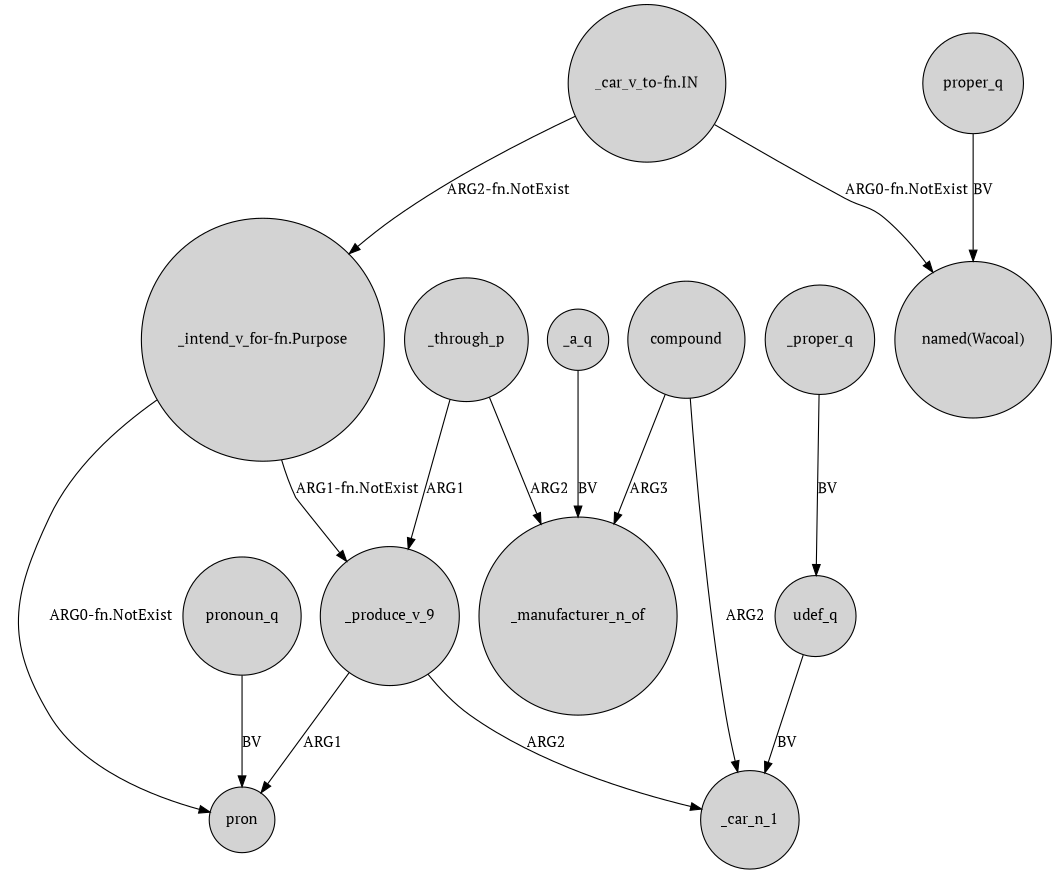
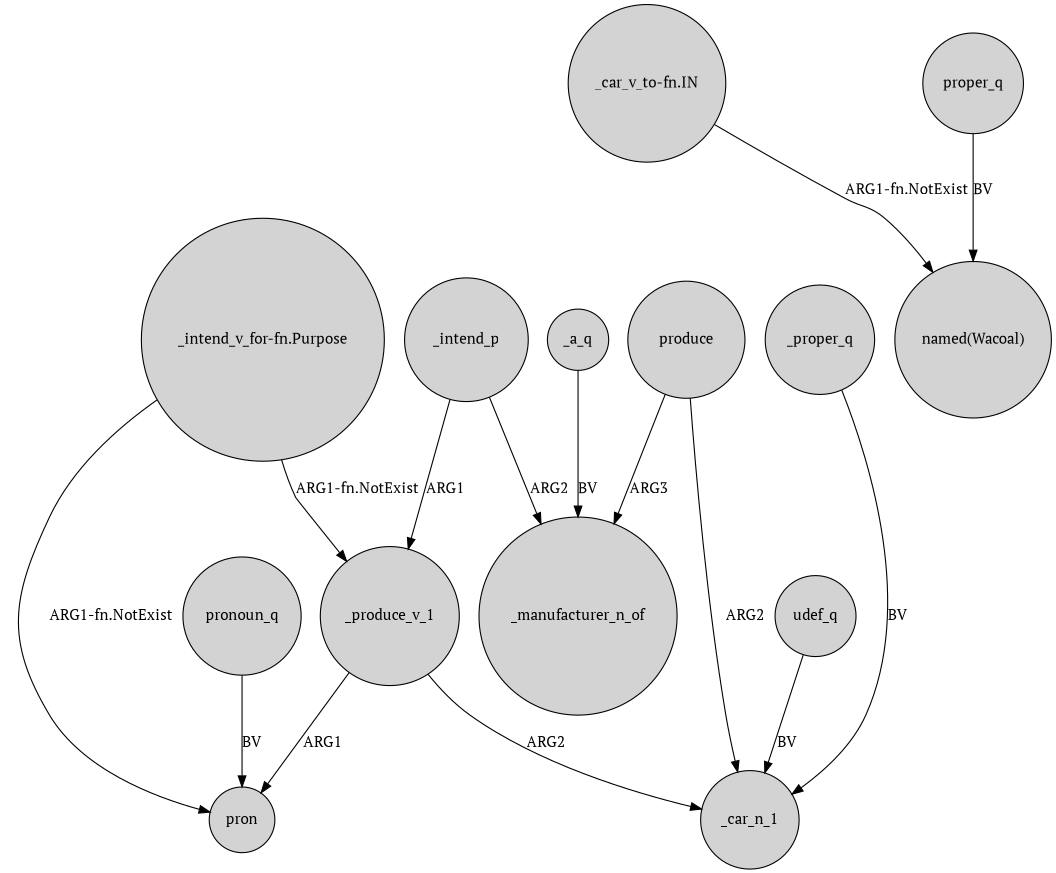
edge "_car_v_to-fn.IN" -> "_intend_v_for-fn.Purpose": removed, label "ARG2-fn.NotExist"
edge "_car_v_to-fn.IN" -> "named(Wacoal)": label "ARG0-fn.NotExist" -> "ARG1-fn.NotExist"
node "_through_p": label "_through_p" -> "_intend_p"
node "compound": label "compound" -> "produce"
edge "_proper_q" -> "udef_q": now "_proper_q" -> "_car_n_1"
edge "_intend_v_for-fn.Purpose" -> "pron": label "ARG0-fn.NotExist" -> "ARG1-fn.NotExist"
node "_produce_v_9": label "_produce_v_9" -> "_produce_v_1"
